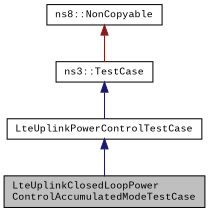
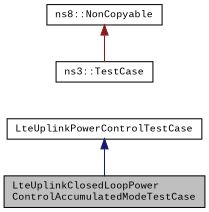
edge "LteUplinkPowerControlTestCase" -> "ns3::TestCase": removed
